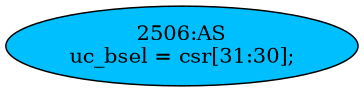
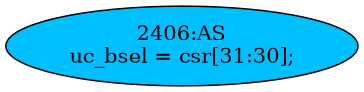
node "2506:AS uc_bsel = csr[31:30];": label "2506:AS uc_bsel = csr[31:30];" -> "2406:AS uc_bsel = csr[31:30];"
